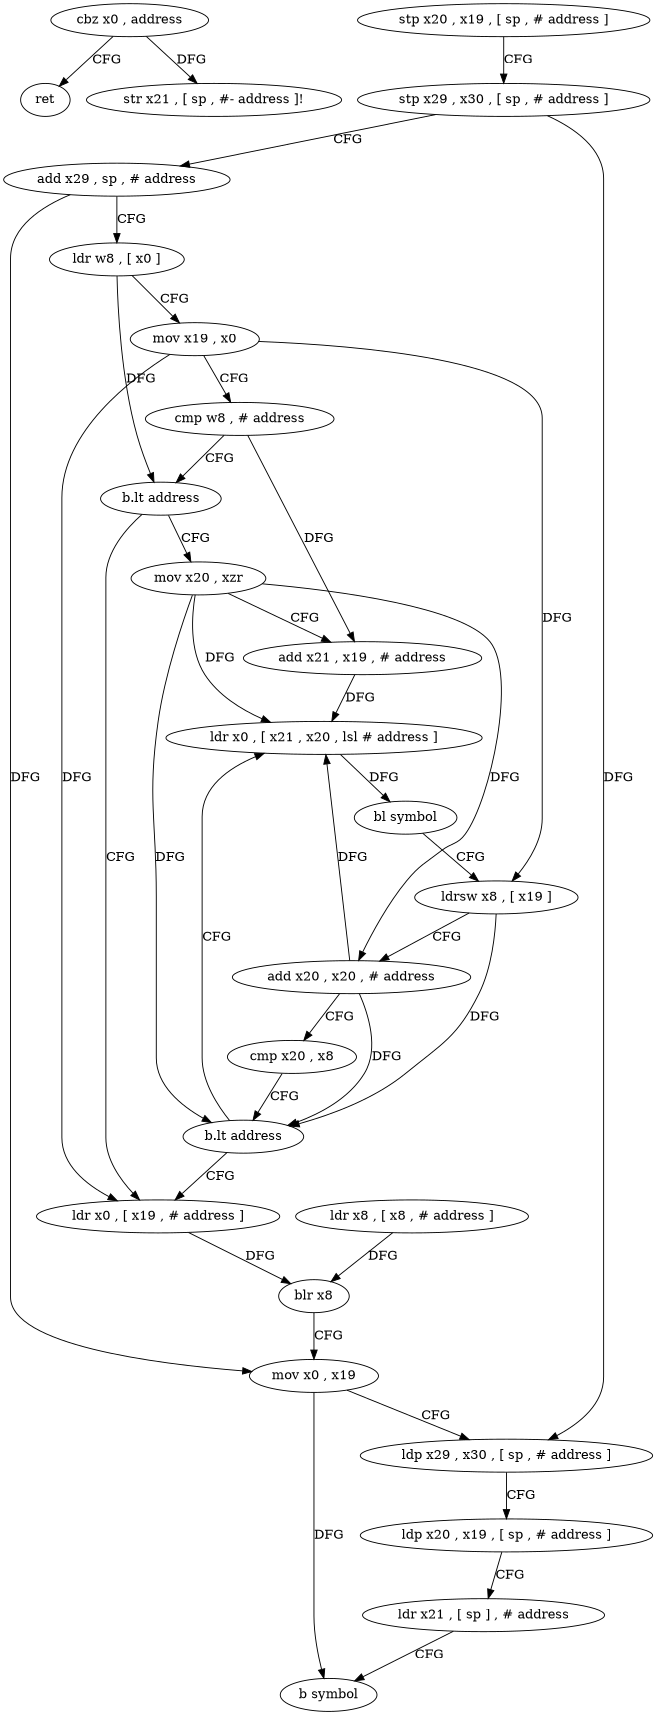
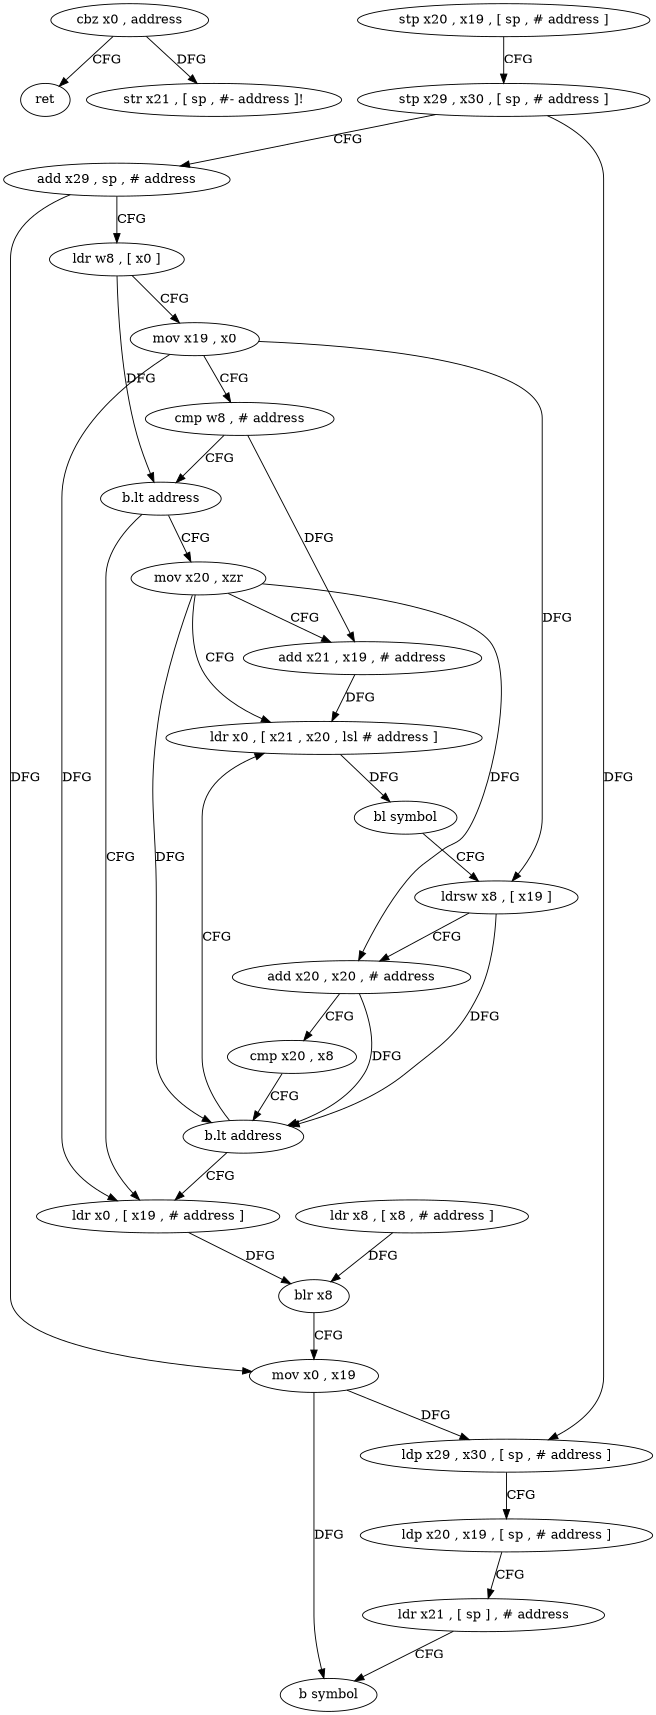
edge "mov x20 , xzr" -> "ldr x0 , [ x21 , x20 , lsl # address ]": label "DFG" -> "CFG"
edge "add x20 , x20 , # address" -> "ldr x0 , [ x21 , x20 , lsl # address ]": removed, label "DFG"
edge "mov x0 , x19" -> "ldp x29 , x30 , [ sp , # address ]": label "CFG" -> "DFG"
